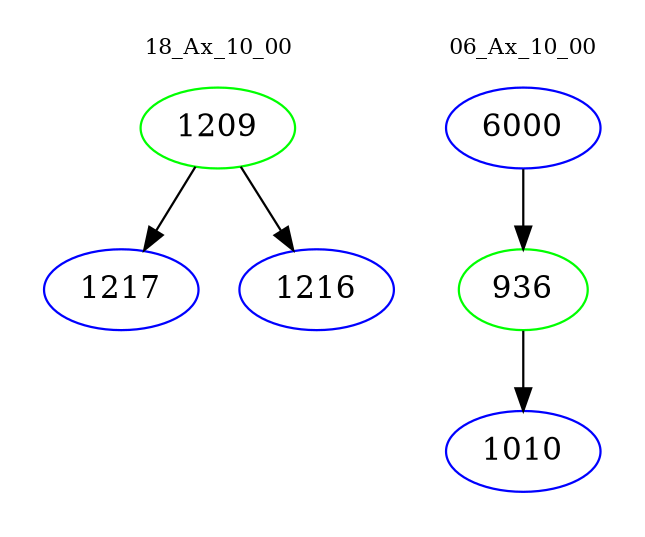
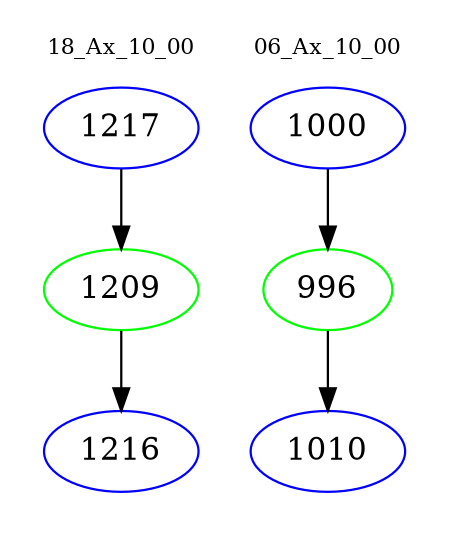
node "6000": label "6000" -> "1000"
edge "1209" -> "1217": reversed
node "936": label "936" -> "996"
